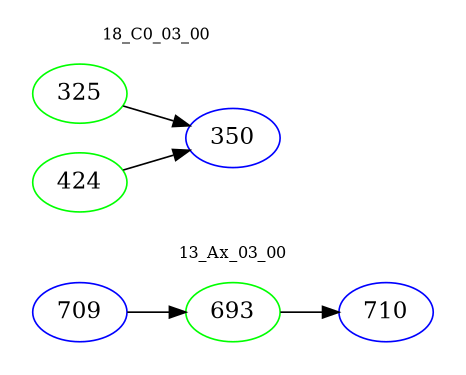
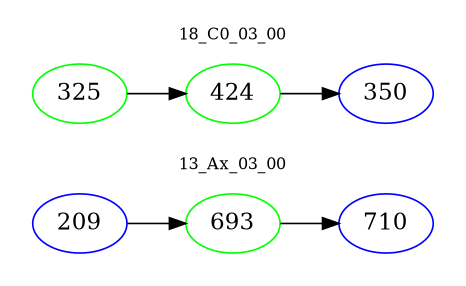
edge "325" -> "350": now "325" -> "424"
node "709": label "709" -> "209"
